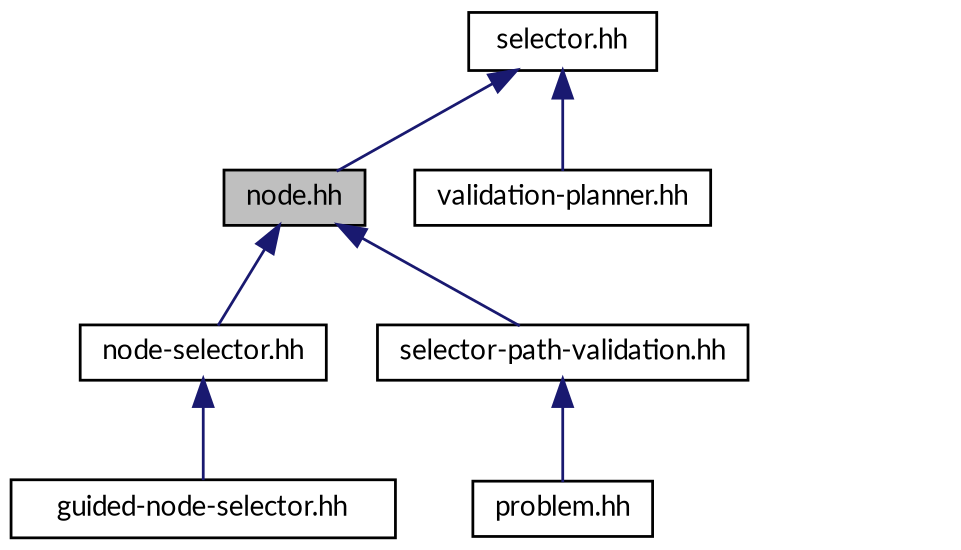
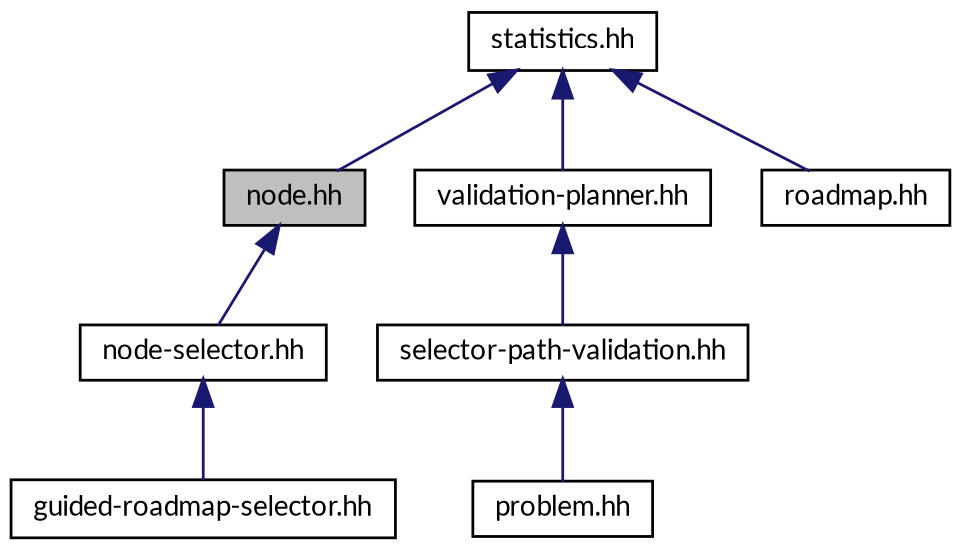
node "selector.hh": label "selector.hh" -> "statistics.hh"
node "roadmap.hh": added
edge "selector-path-validation.hh" -> "node.hh": now "selector-path-validation.hh" -> "validation-planner.hh"
node "guided-node-selector.hh": label "guided-node-selector.hh" -> "guided-roadmap-selector.hh"
